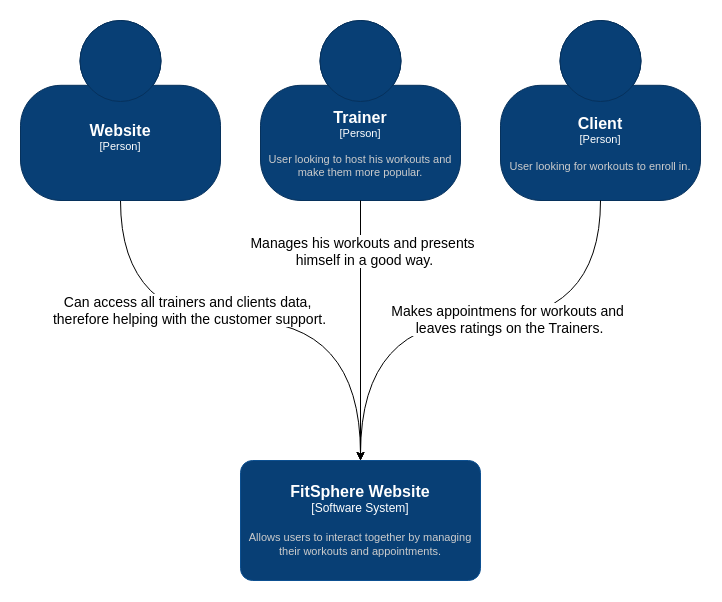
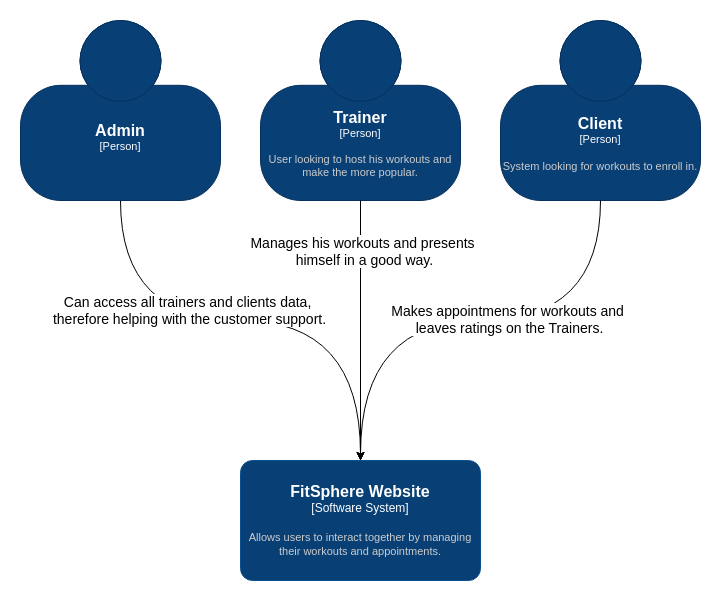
node "Website [Person]": label "Website [Person]" -> "Admin [Person]"
node "Trainer [Person] User looking to host his workouts and make them more popular.": label "Trainer [Person] User looking to host his workouts and make them more popular." -> "Trainer [Person] User looking to host his workouts and make the more popular."
node "Client [Person] User looking for workouts to enroll in.": label "Client [Person] User looking for workouts to enroll in." -> "Client [Person] System looking for workouts to enroll in."
